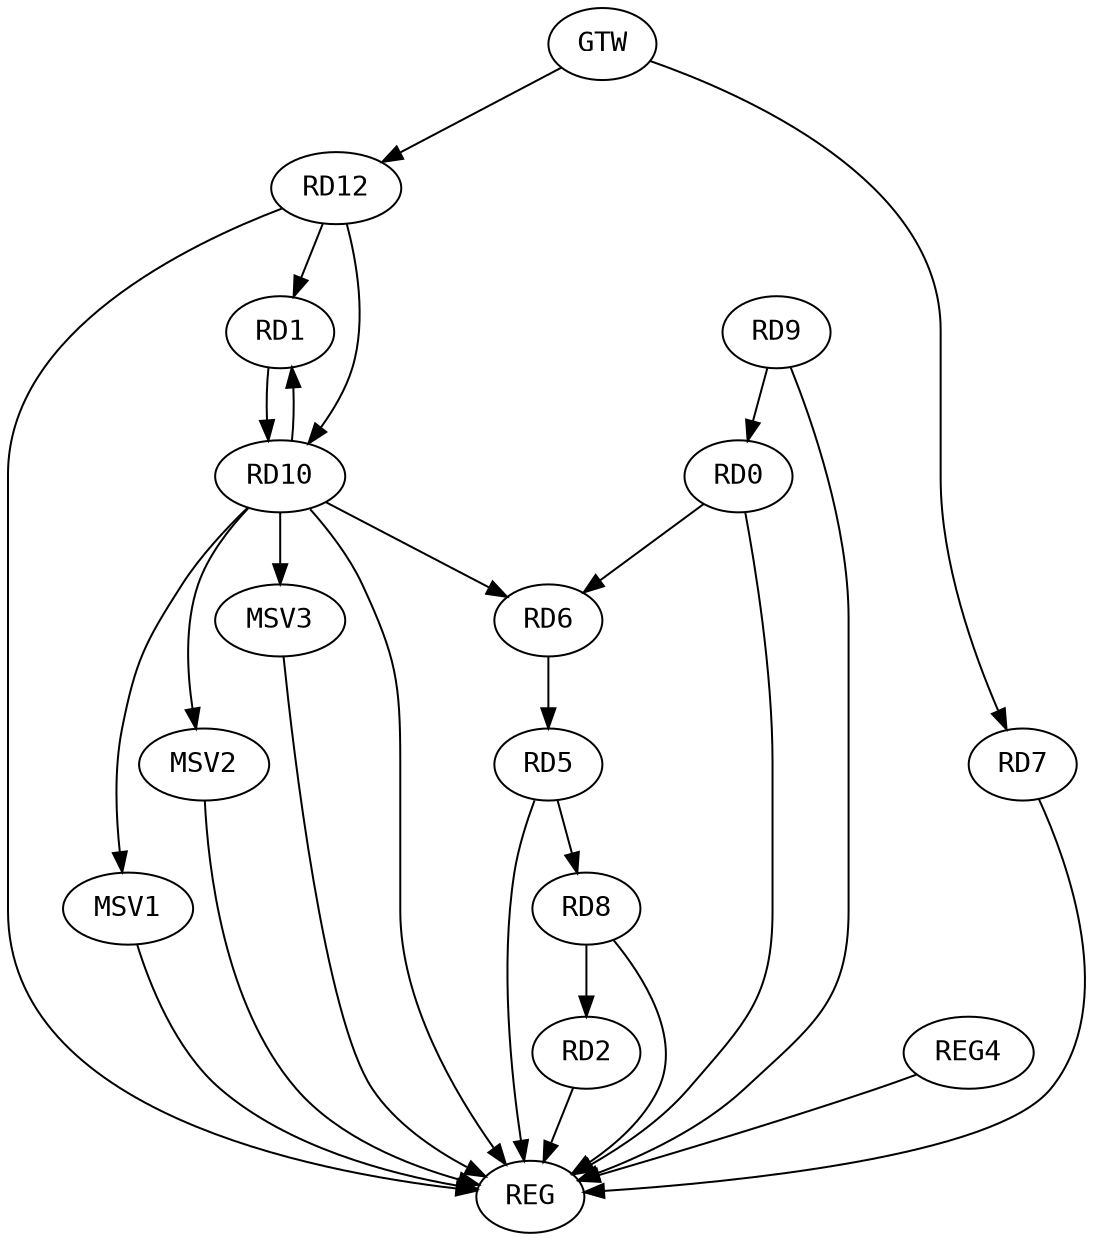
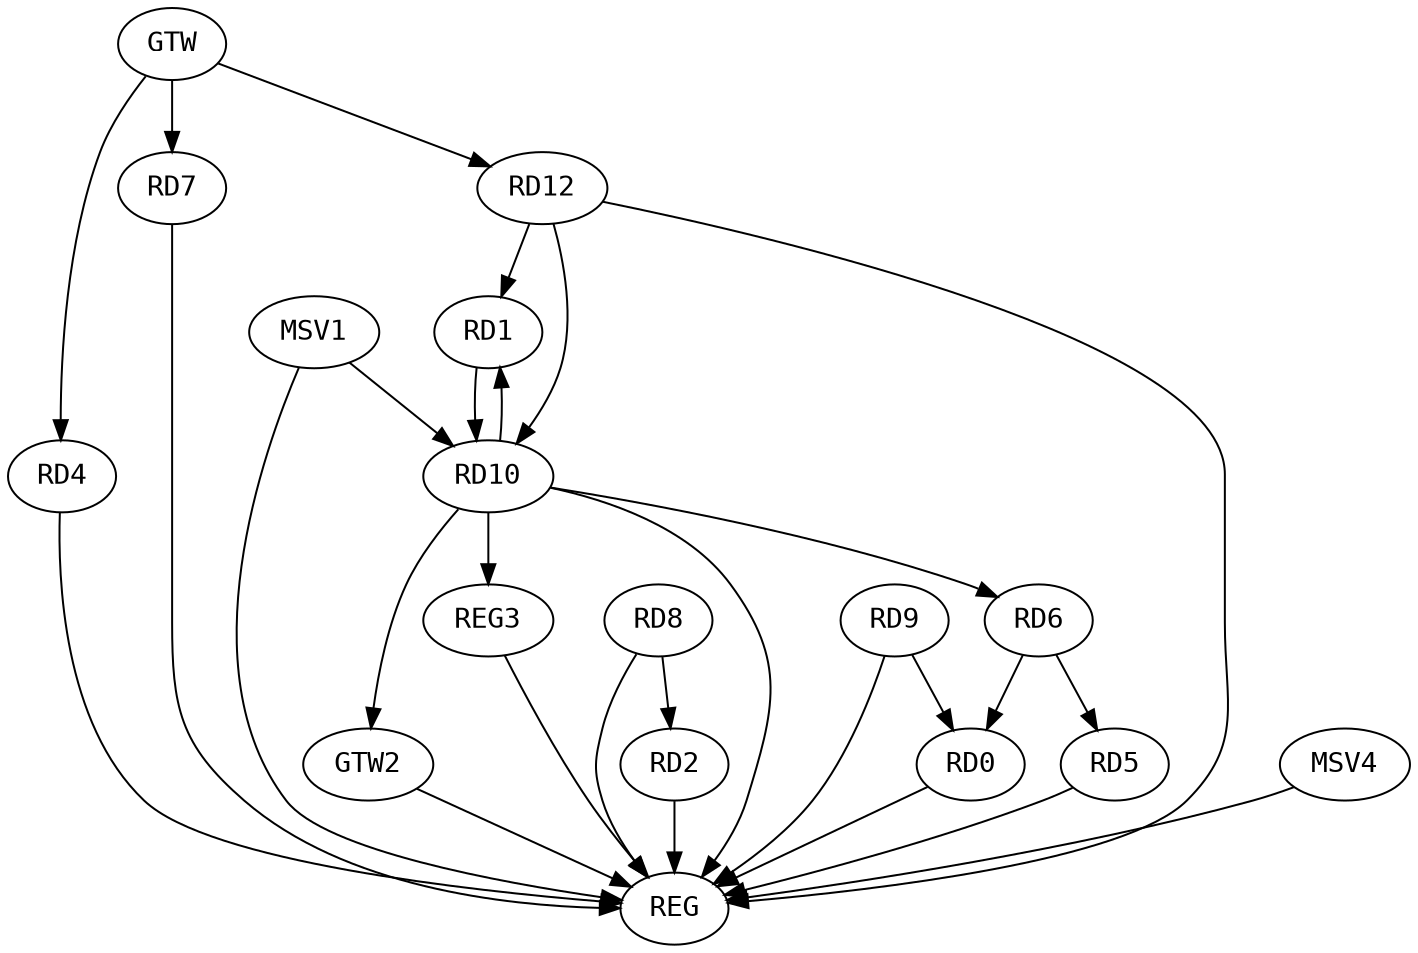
node "RD4": added
edge "RD0" -> "RD6": reversed
node "MSV3": label "MSV3" -> "REG3"
edge "RD10" -> "MSV1": reversed
node "MSV2": label "MSV2" -> "GTW2"
edge "RD5" -> "RD8": removed
node "REG4": label "REG4" -> "MSV4"
